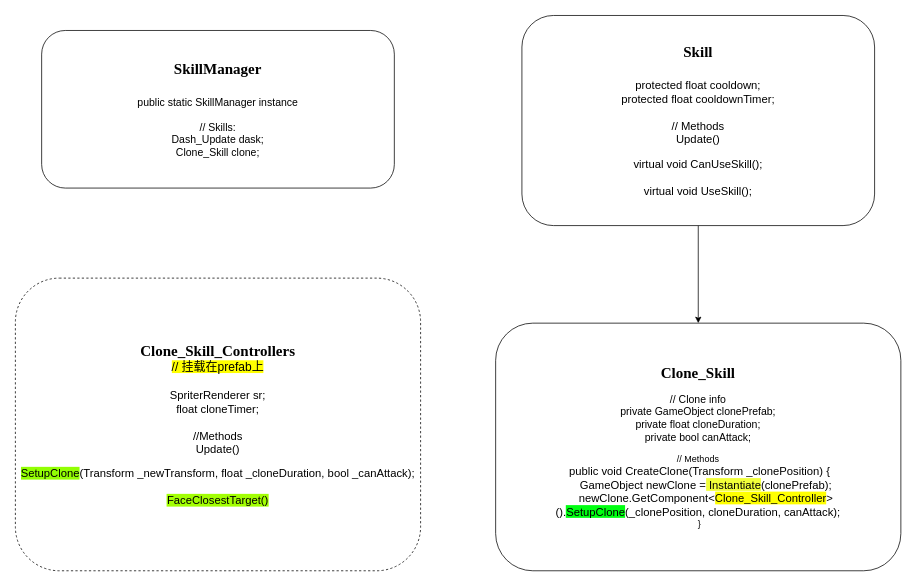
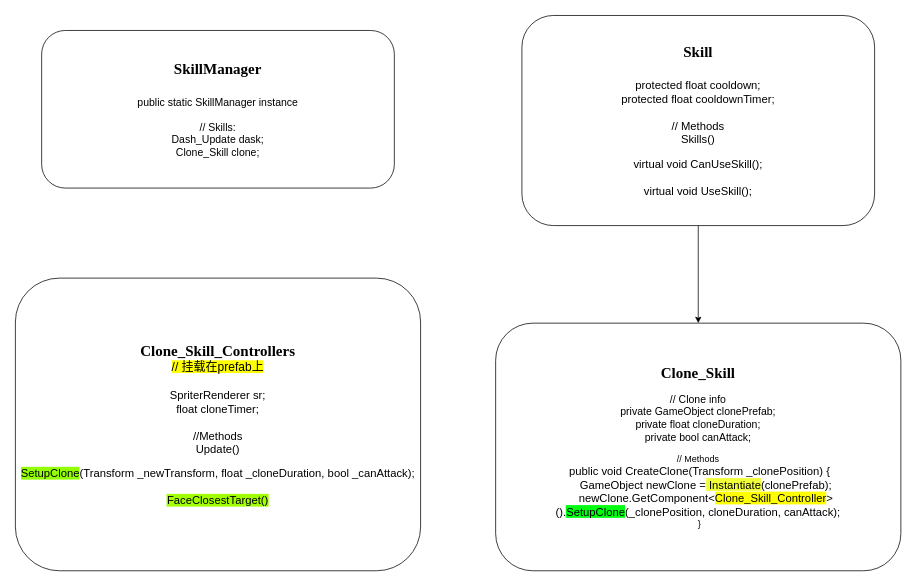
node "Skill protected float cooldown; protected float cooldownTimer; // Methods Update() virtual void CanUseSkill(); virtual void UseSkill();": label "Skill protected float cooldown; protected float cooldownTimer; // Methods Update() virtual void CanUseSkill(); virtual void UseSkill();" -> "Skill protected float cooldown; protected float cooldownTimer; // Methods Skills() virtual void CanUseSkill(); virtual void UseSkill();"
node "Clone_Skill_Controllers // 挂载在prefab上 SpriterRenderer sr; float cloneTimer; //Methods Update() SetupClone(Transform _newTransform, float _cloneDuration, bool _canAttack); FaceClosestTarget()": style dashed -> solid
